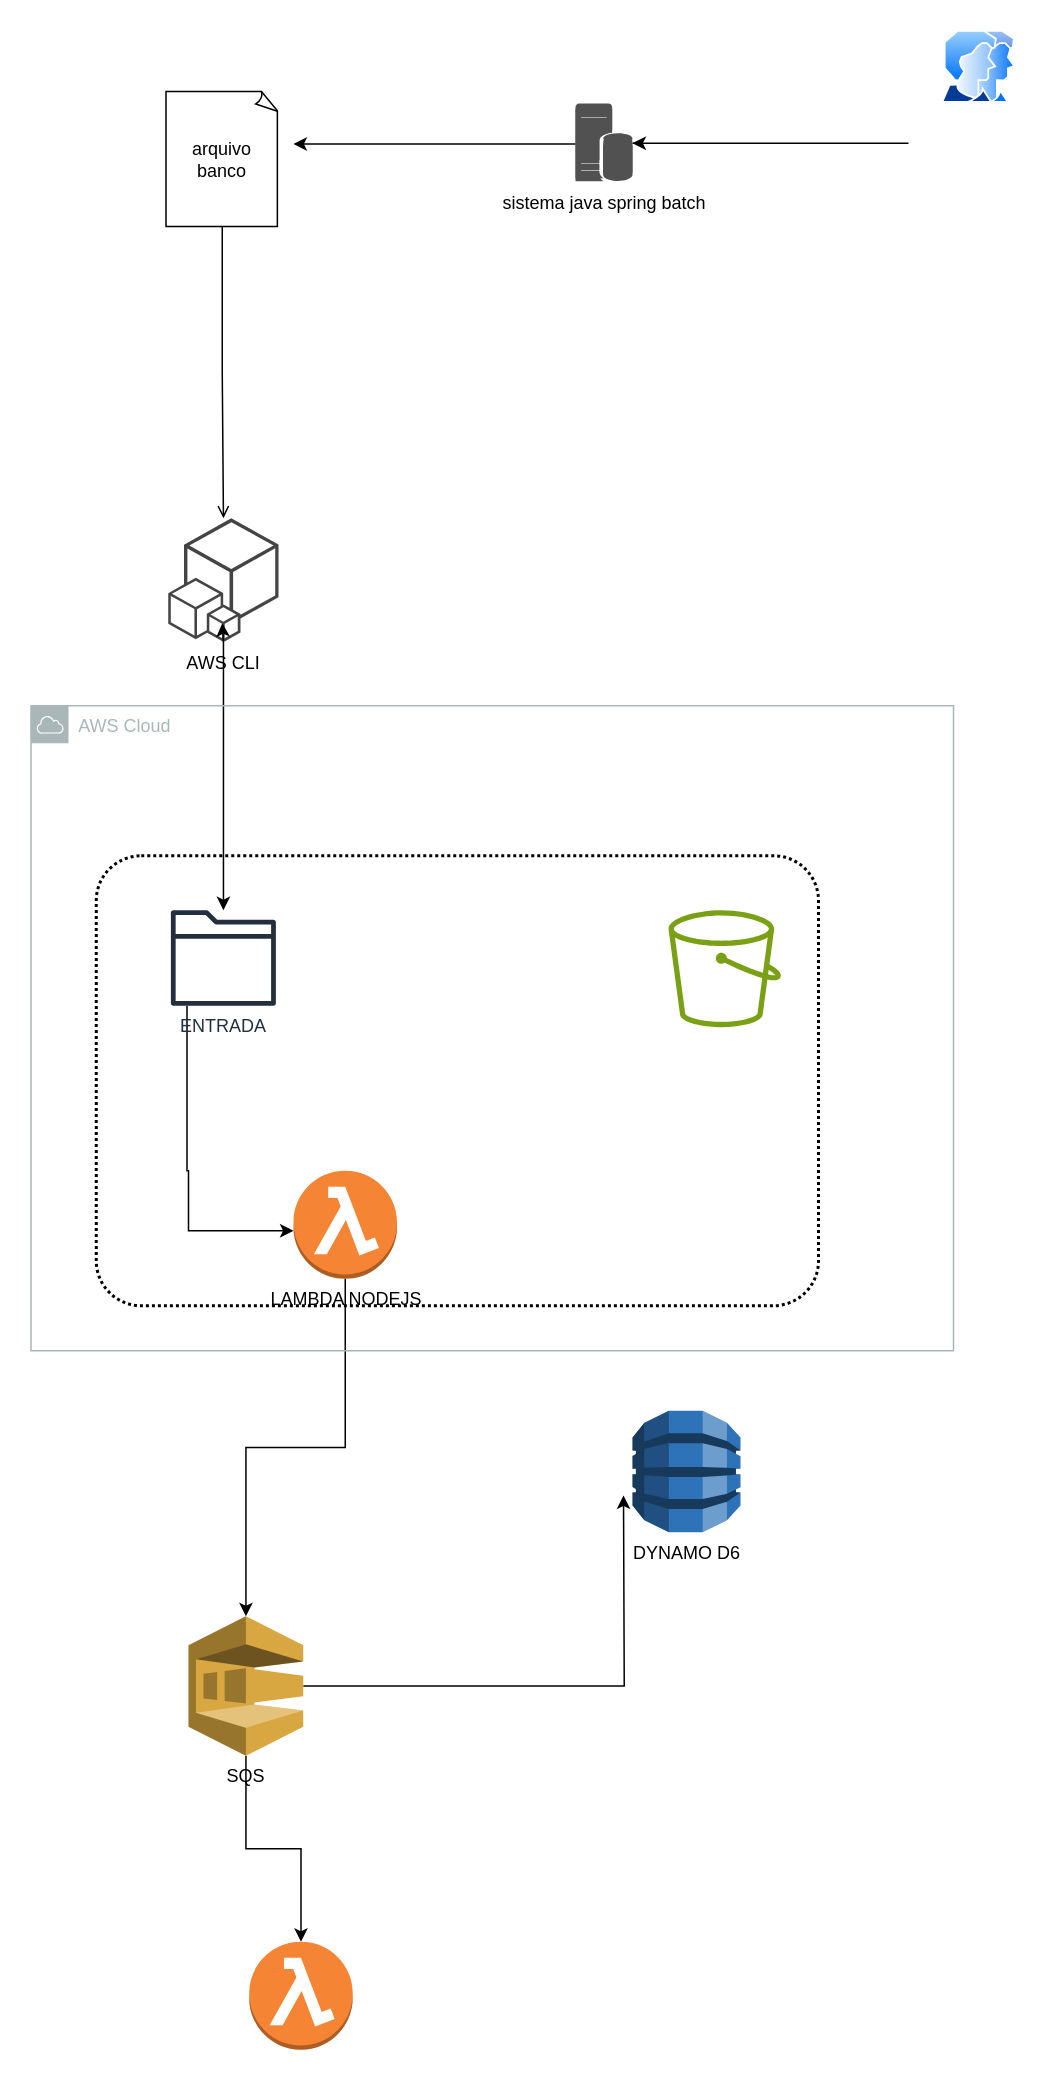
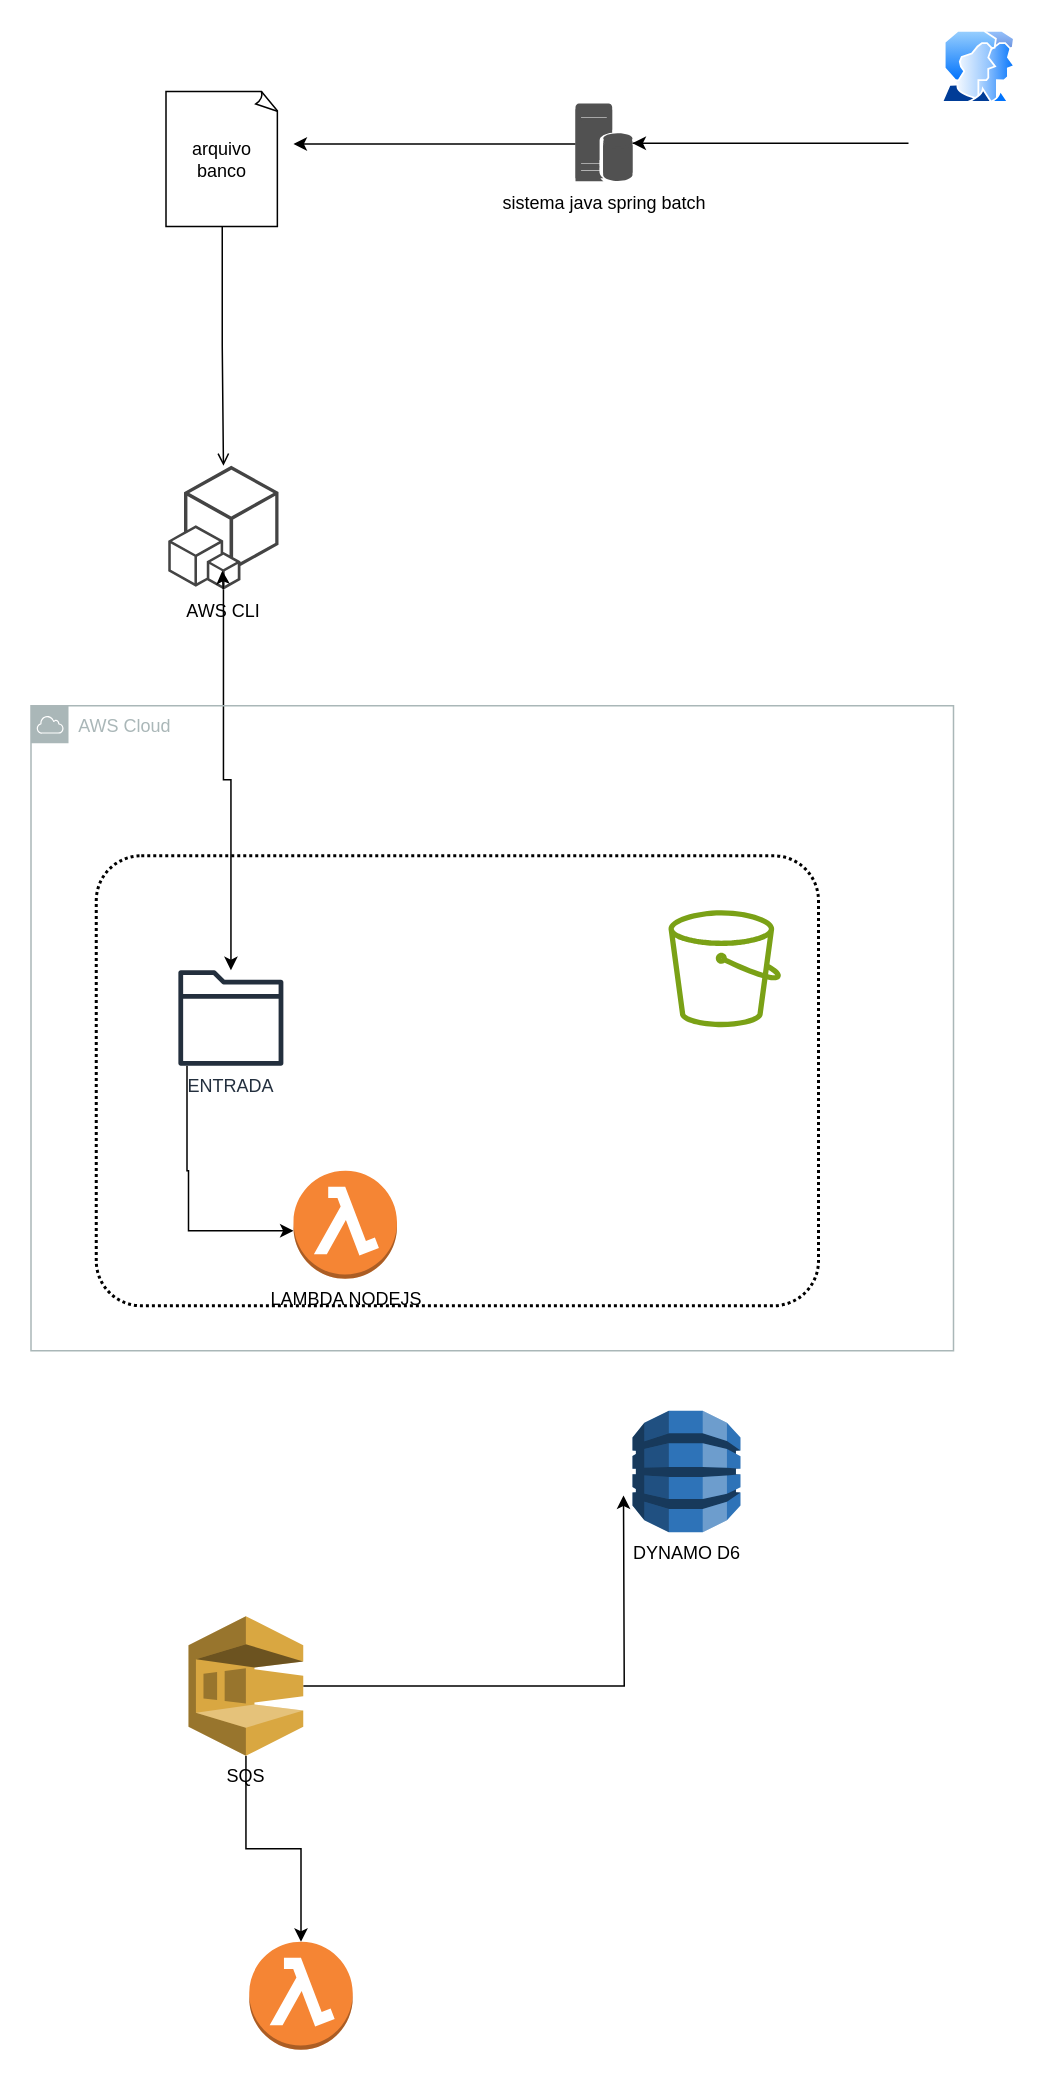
node "AWS CLI": moved (223, 580) -> (223, 528)
node "ENTRADA": moved (223, 958) -> (231, 1018)
edge "LAMBDA NODEJS" -> "SQS": removed
